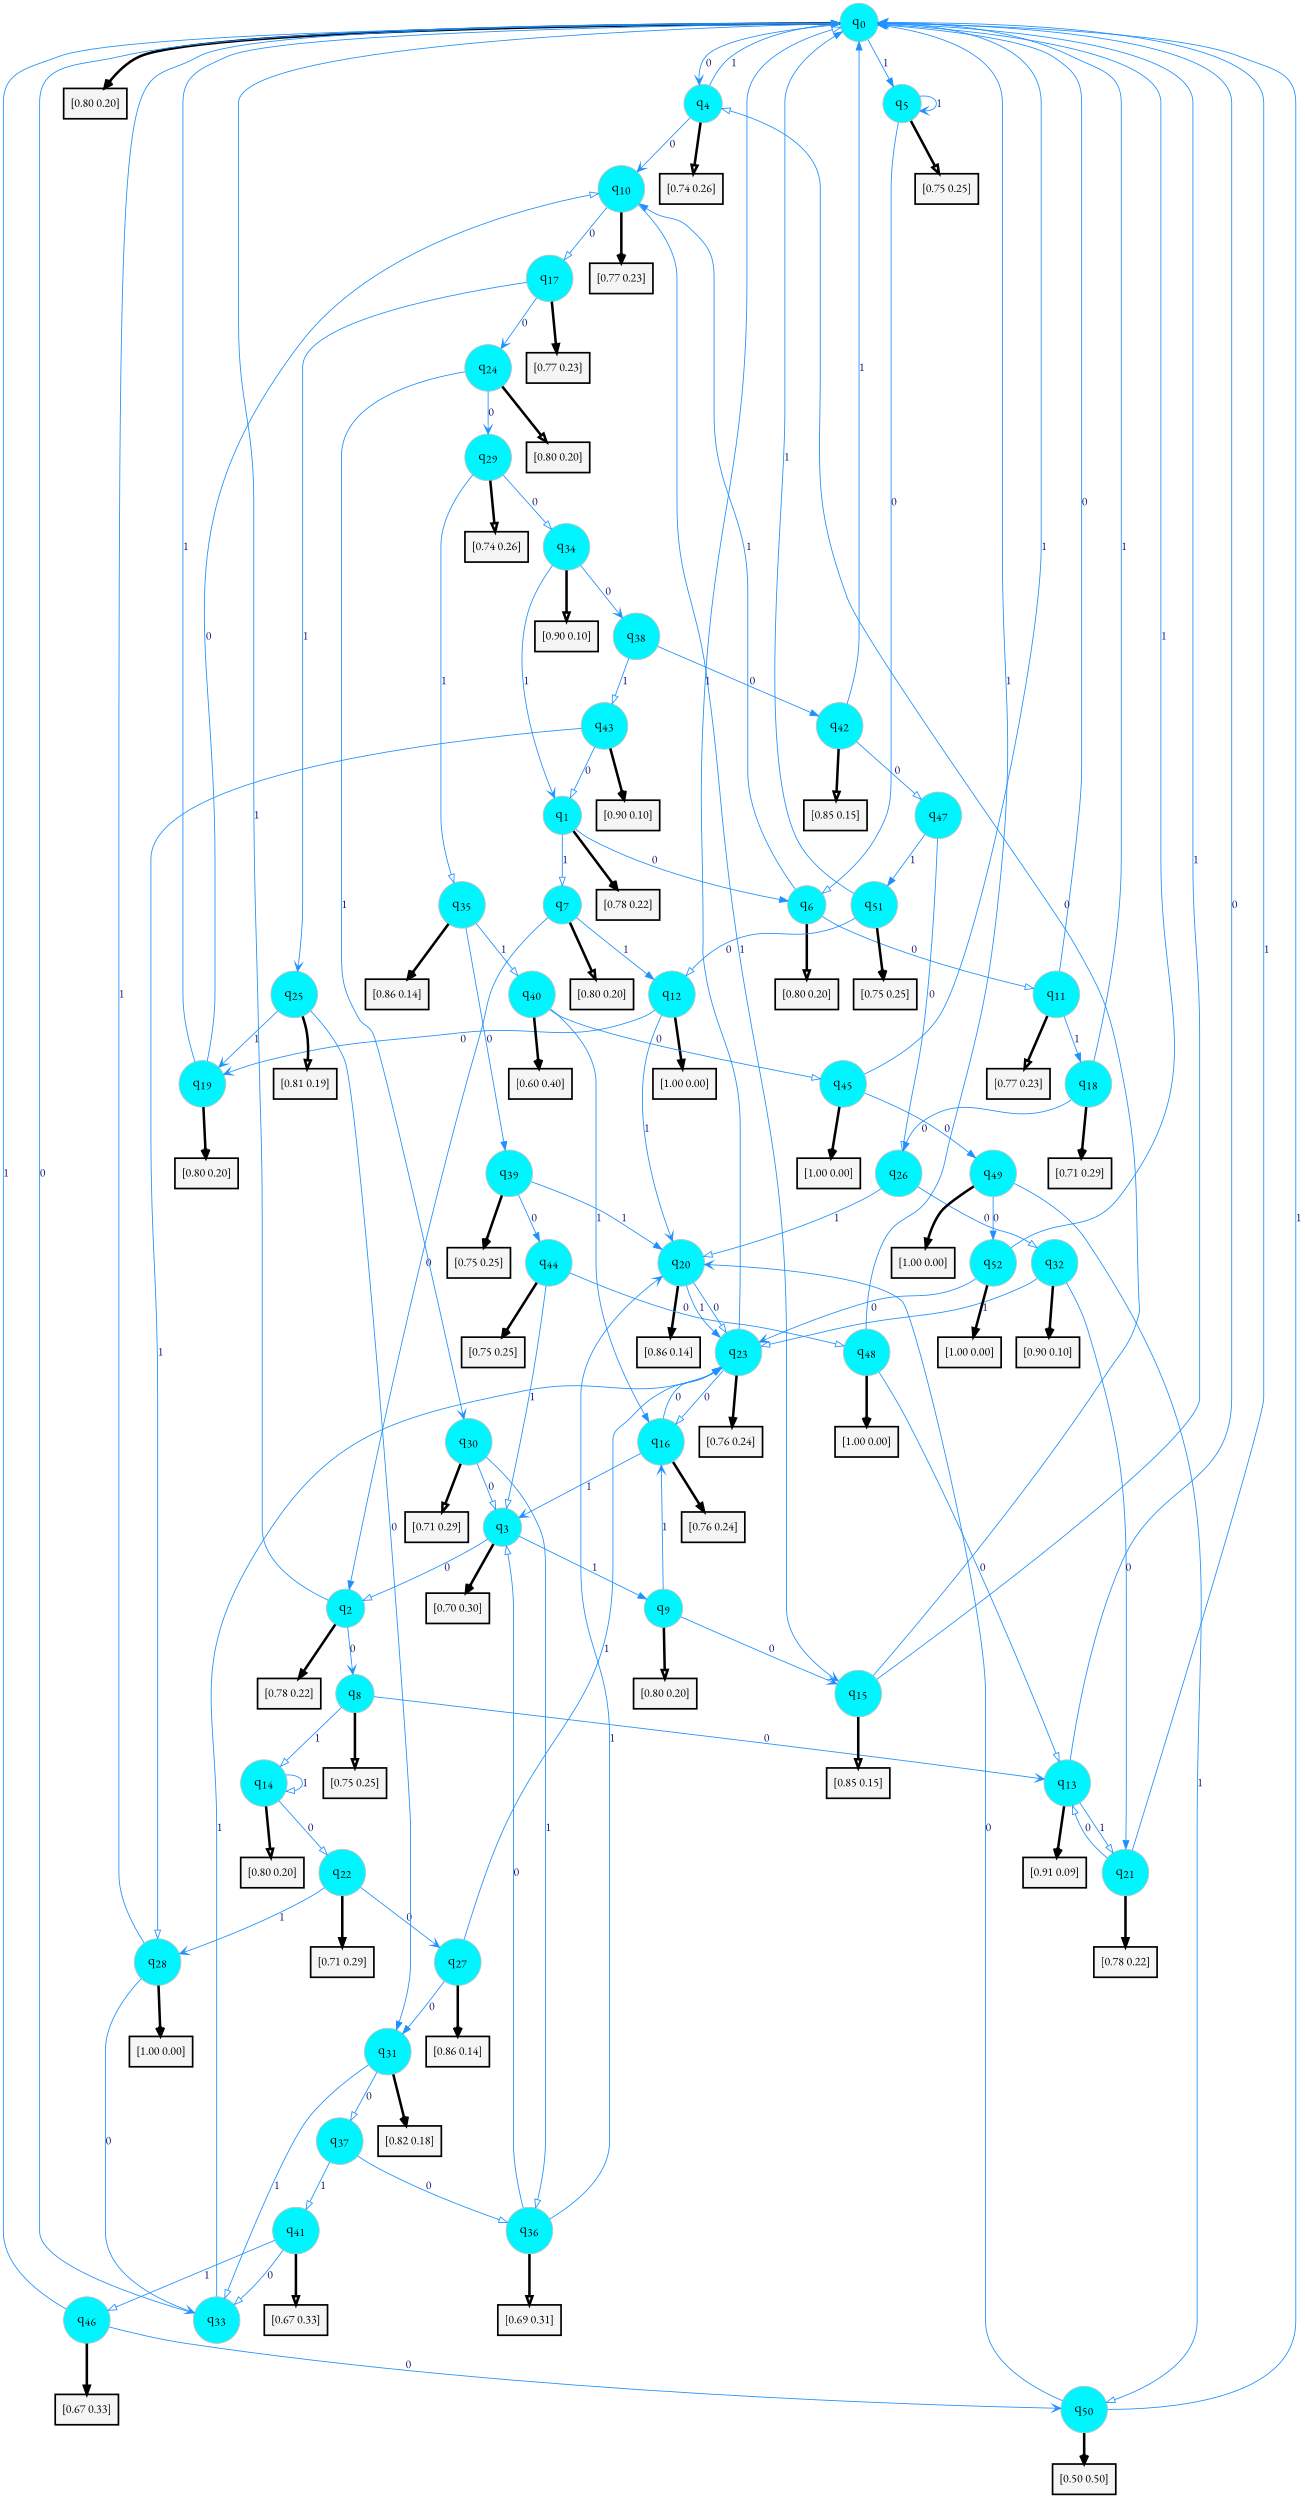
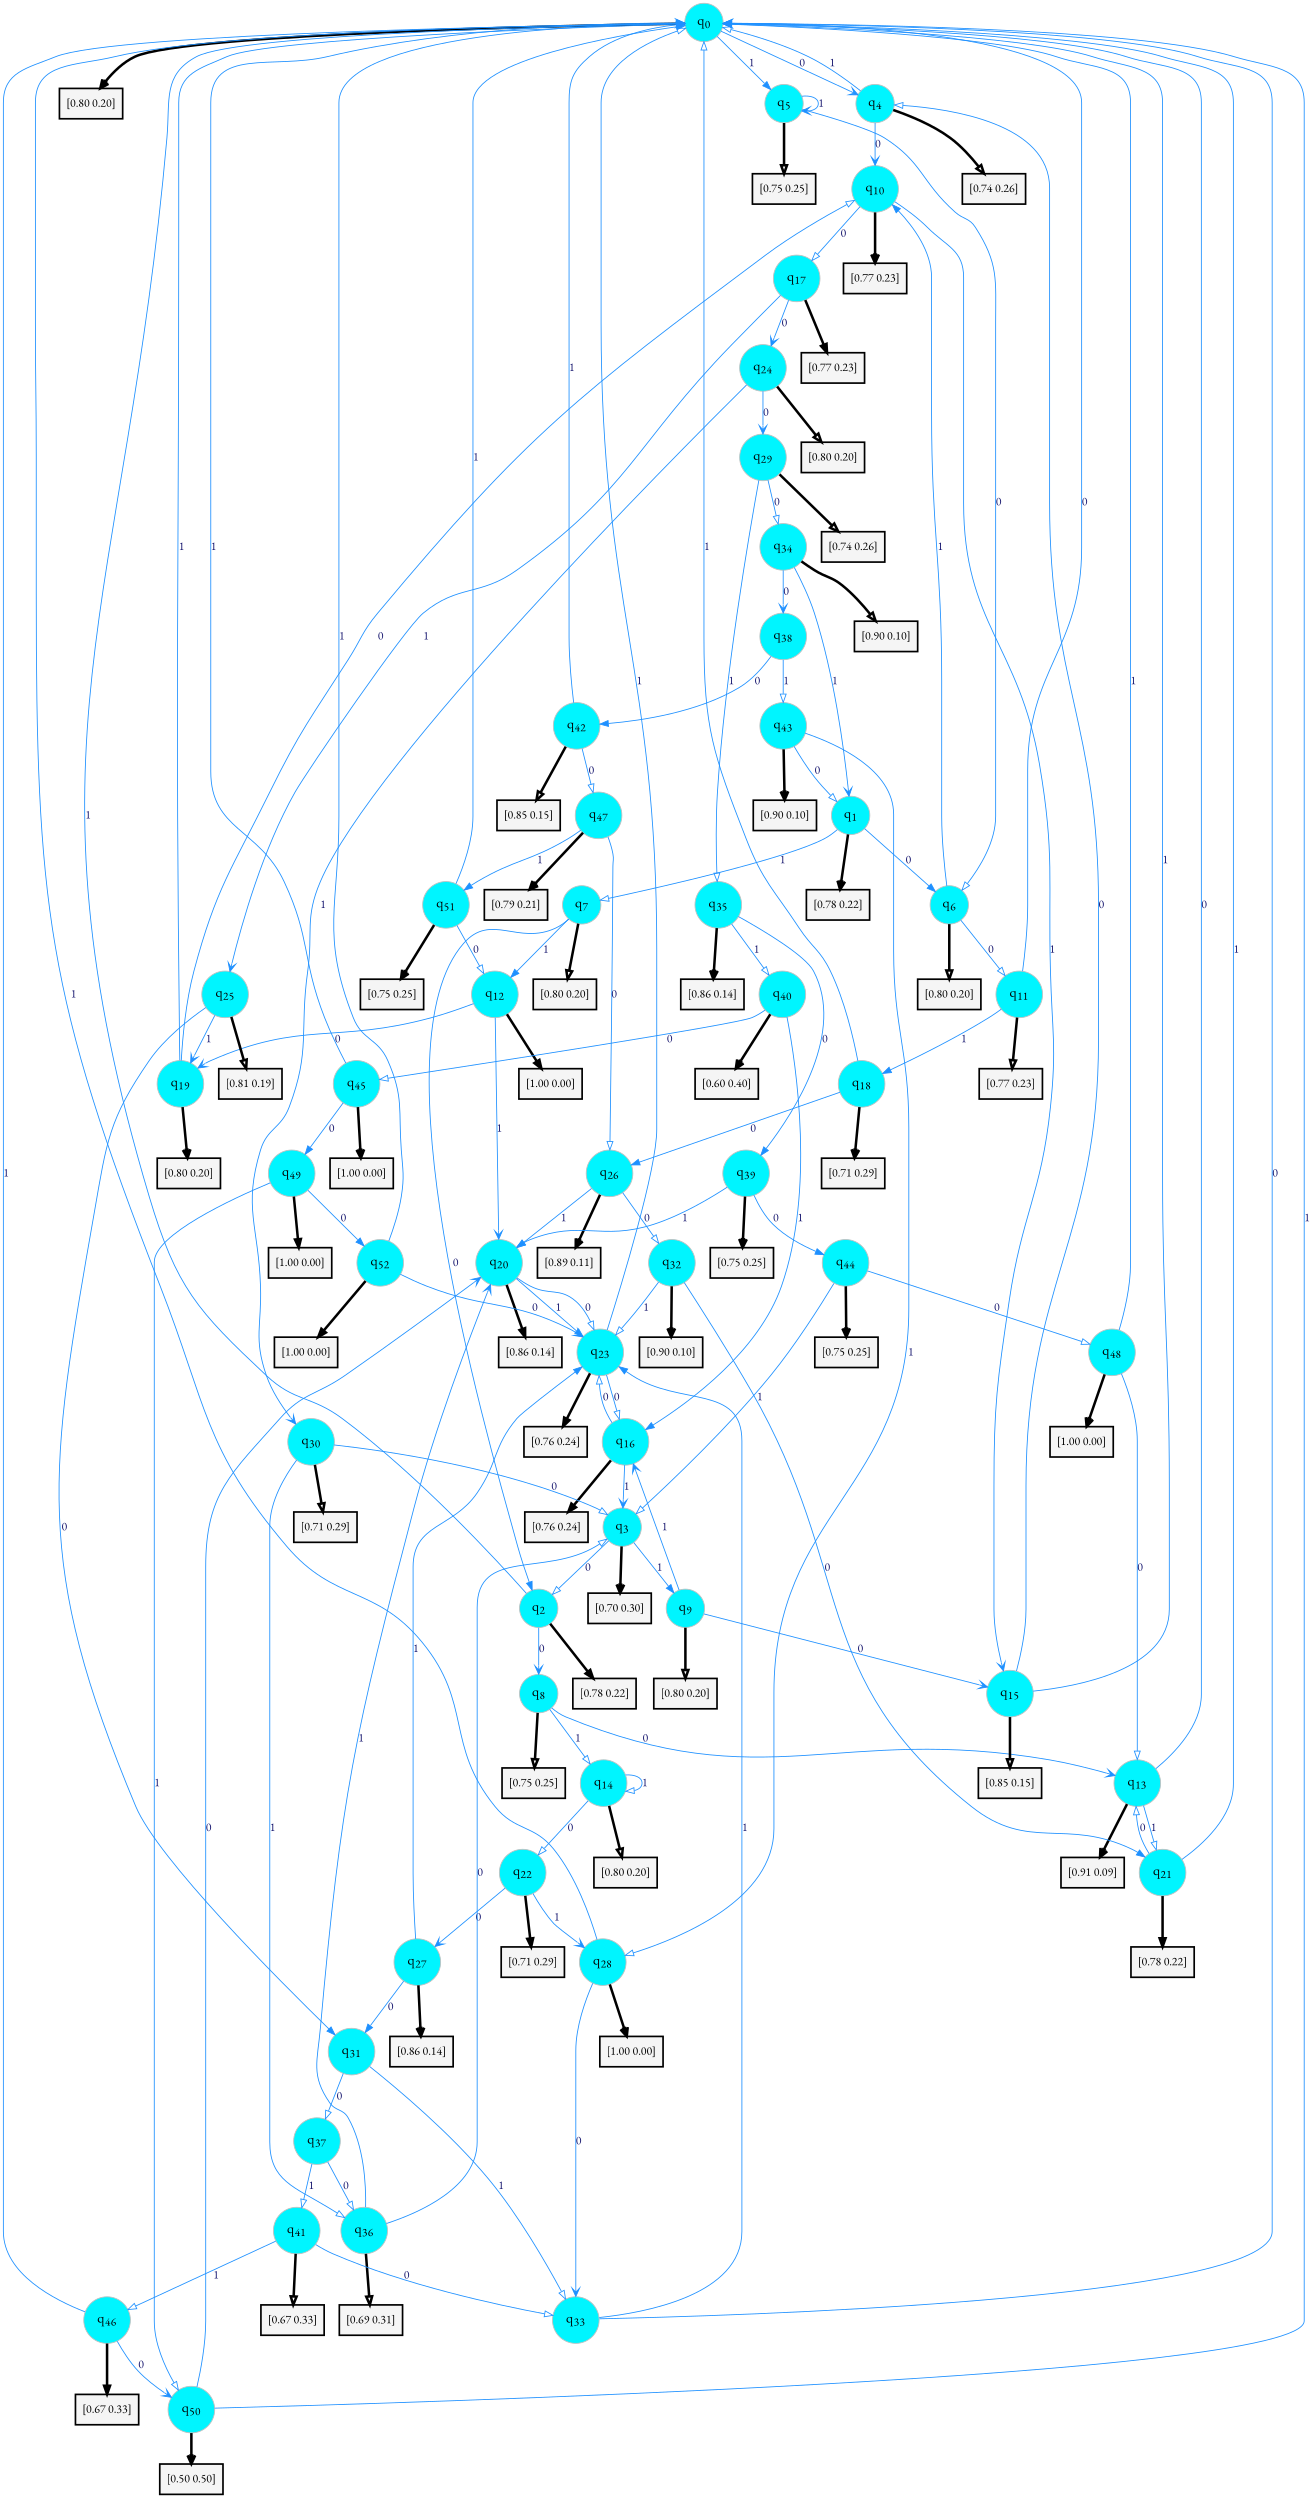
node "[0.79 0.21]": added
node "[0.89 0.11]": added
node "[0.82 0.18]": removed
